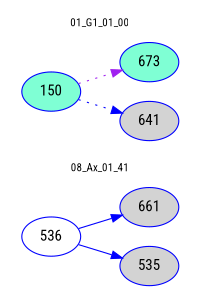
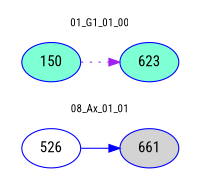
node "673": label "673" -> "623"
node "641": removed
cluster "08_Ax_01_41": label "08_Ax_01_41" -> "08_Ax_01_01"
node "536": label "536" -> "526"
node "535": removed
